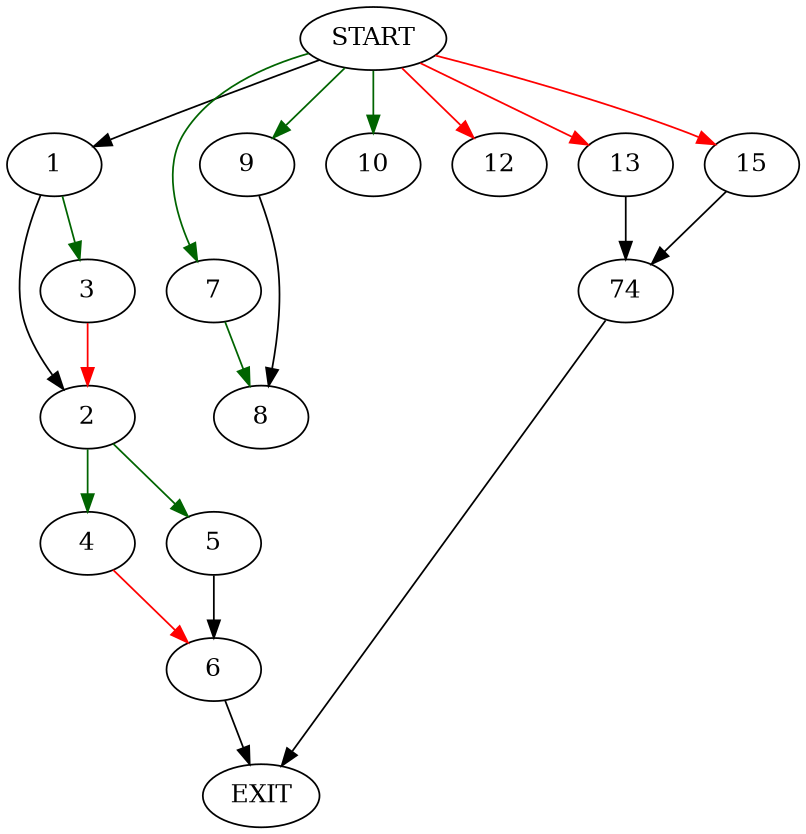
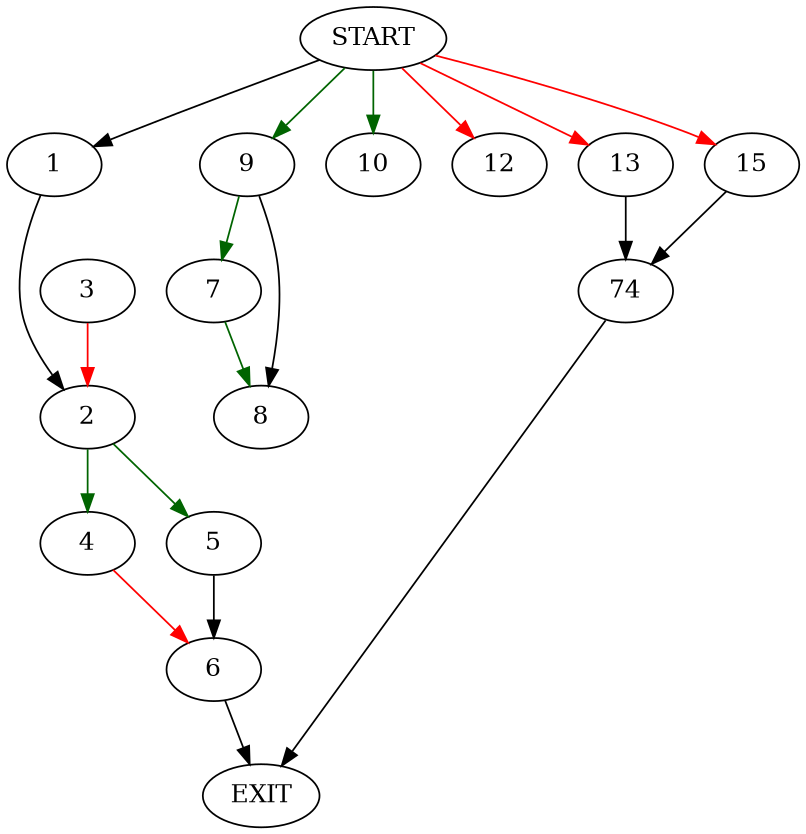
edge "START" -> "7": now "9" -> "7"
edge "1" -> "3": removed
